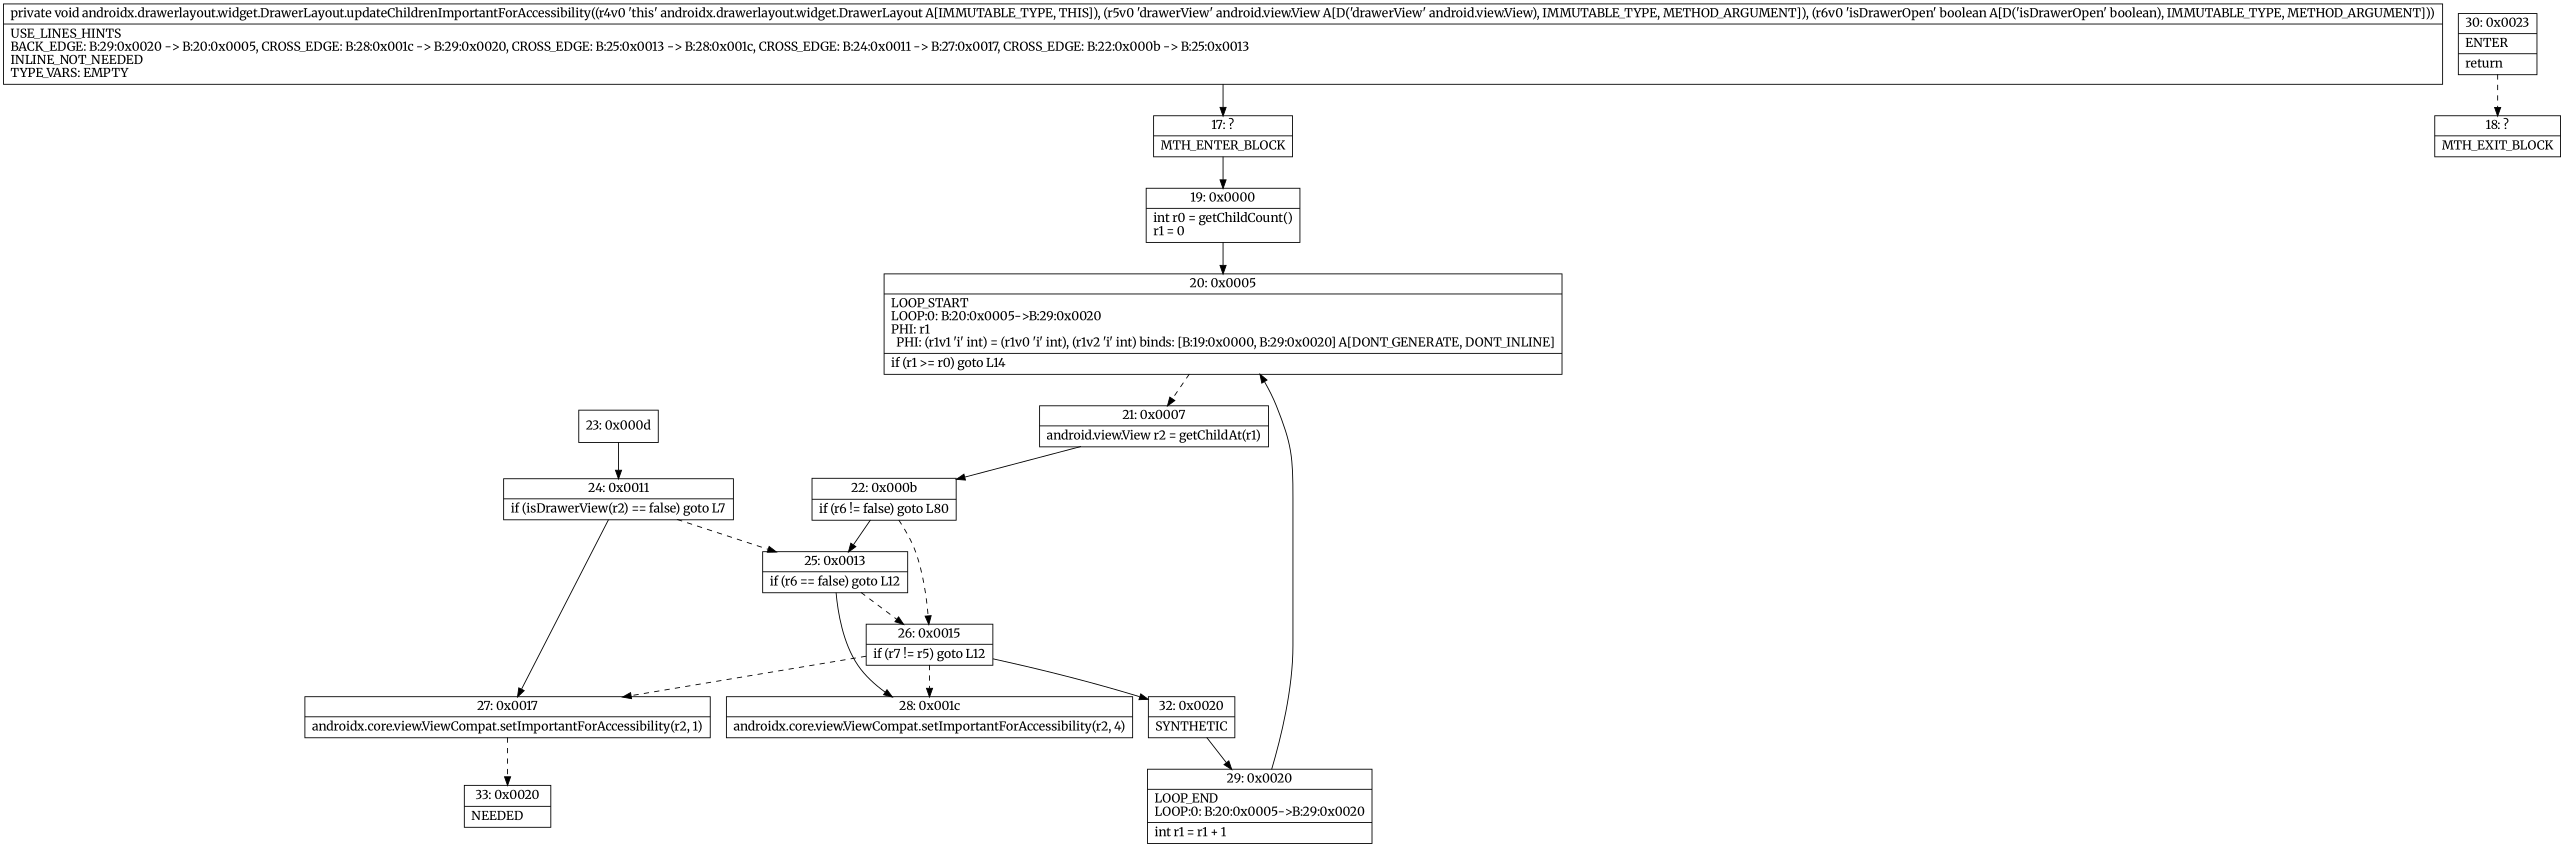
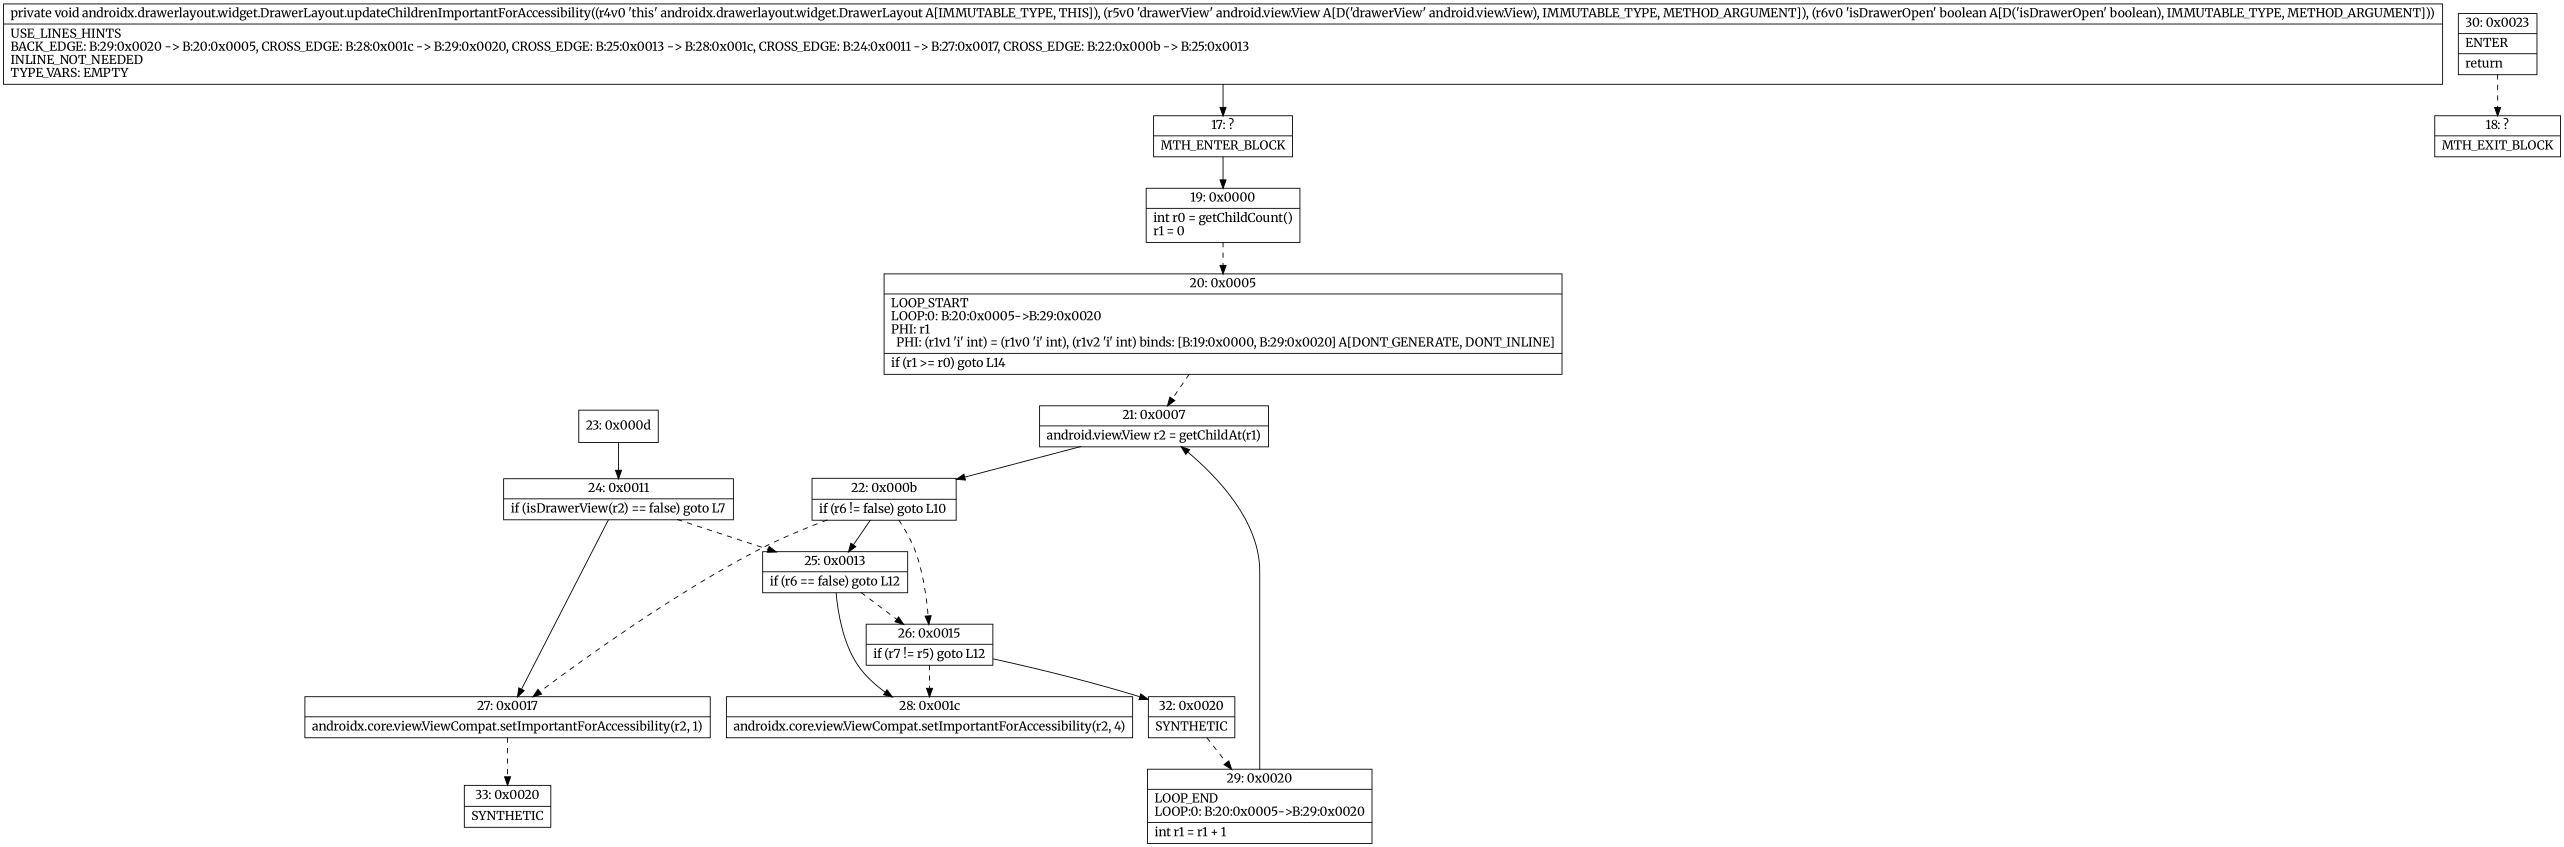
edge "19: 0x0000" -> "20: 0x0005": style solid -> dashed
node "22: 0x000b": text "if (r6 != false) goto L80" -> "if (r6 != false) goto L10"
edge "29: 0x0020" -> "20: 0x0005": now "29: 0x0020" -> "21: 0x0007"
edge "26: 0x0015" -> "27: 0x0017": now "22: 0x000b" -> "27: 0x0017"
edge "32: 0x0020" -> "29: 0x0020": style solid -> dashed
node "33: 0x0020": text "NEEDED" -> "SYNTHETIC"
